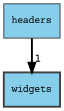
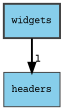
edge "headers" -> "widgets": reversed
